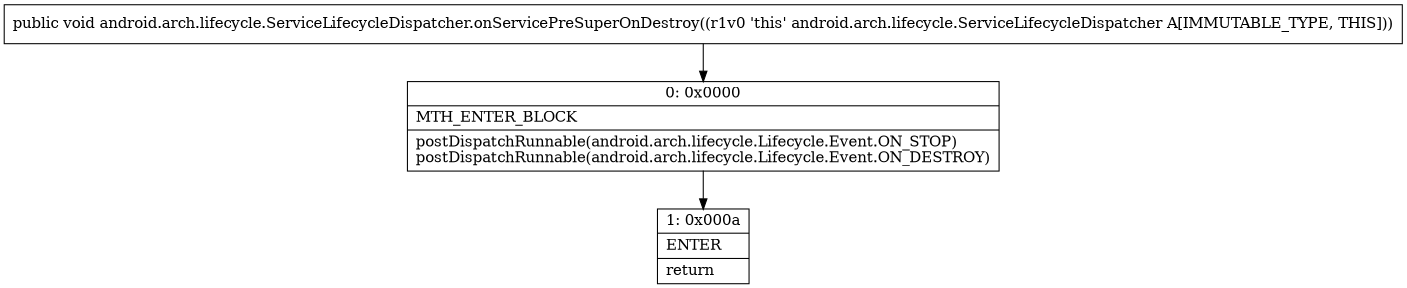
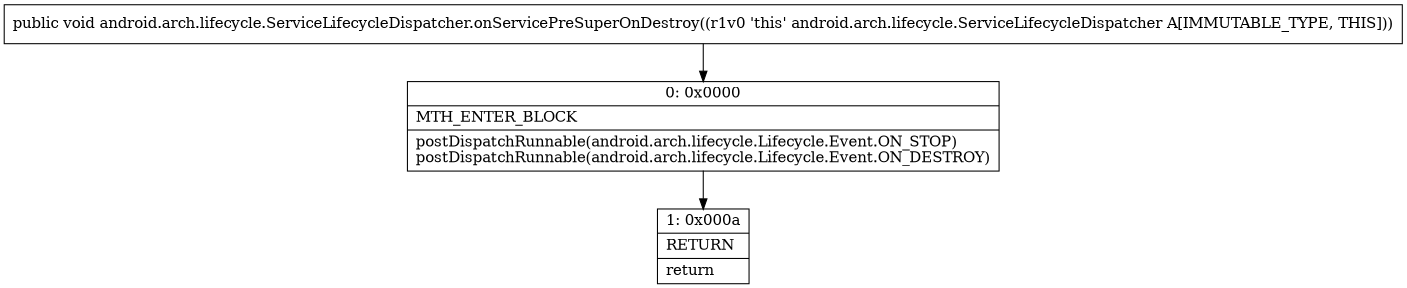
node "1: 0x000a": text "ENTER" -> "RETURN"
